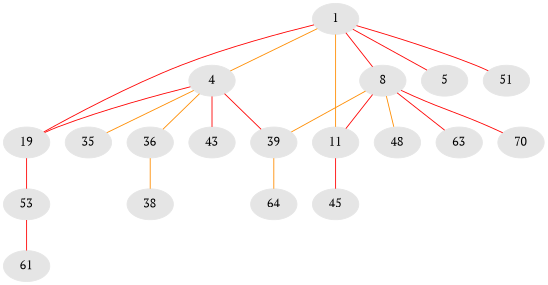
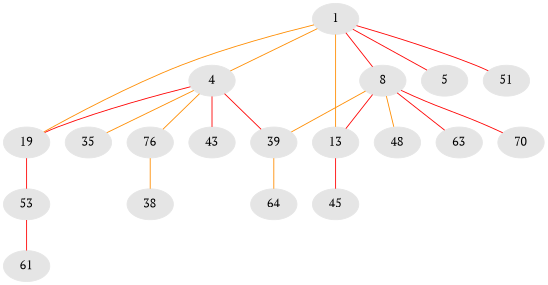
edge "1" -- "19": color red -> darkorange
node "36": label "36" -> "76"
node "11": label "11" -> "13"
